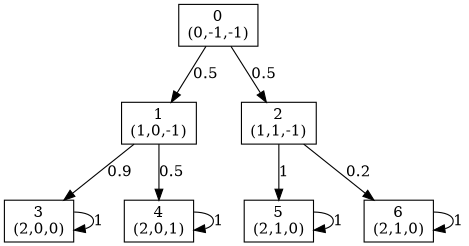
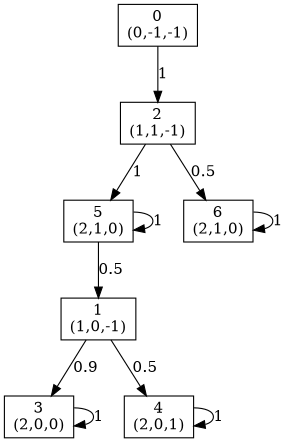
edge "0 (0,-1,-1)" -> "1 (1,0,-1)": now "5 (2,1,0)" -> "1 (1,0,-1)"
edge "0 (0,-1,-1)" -> "2 (1,1,-1)": label "0.5" -> "1"
edge "2 (1,1,-1)" -> "6 (2,1,0)": label "0.2" -> "0.5"
